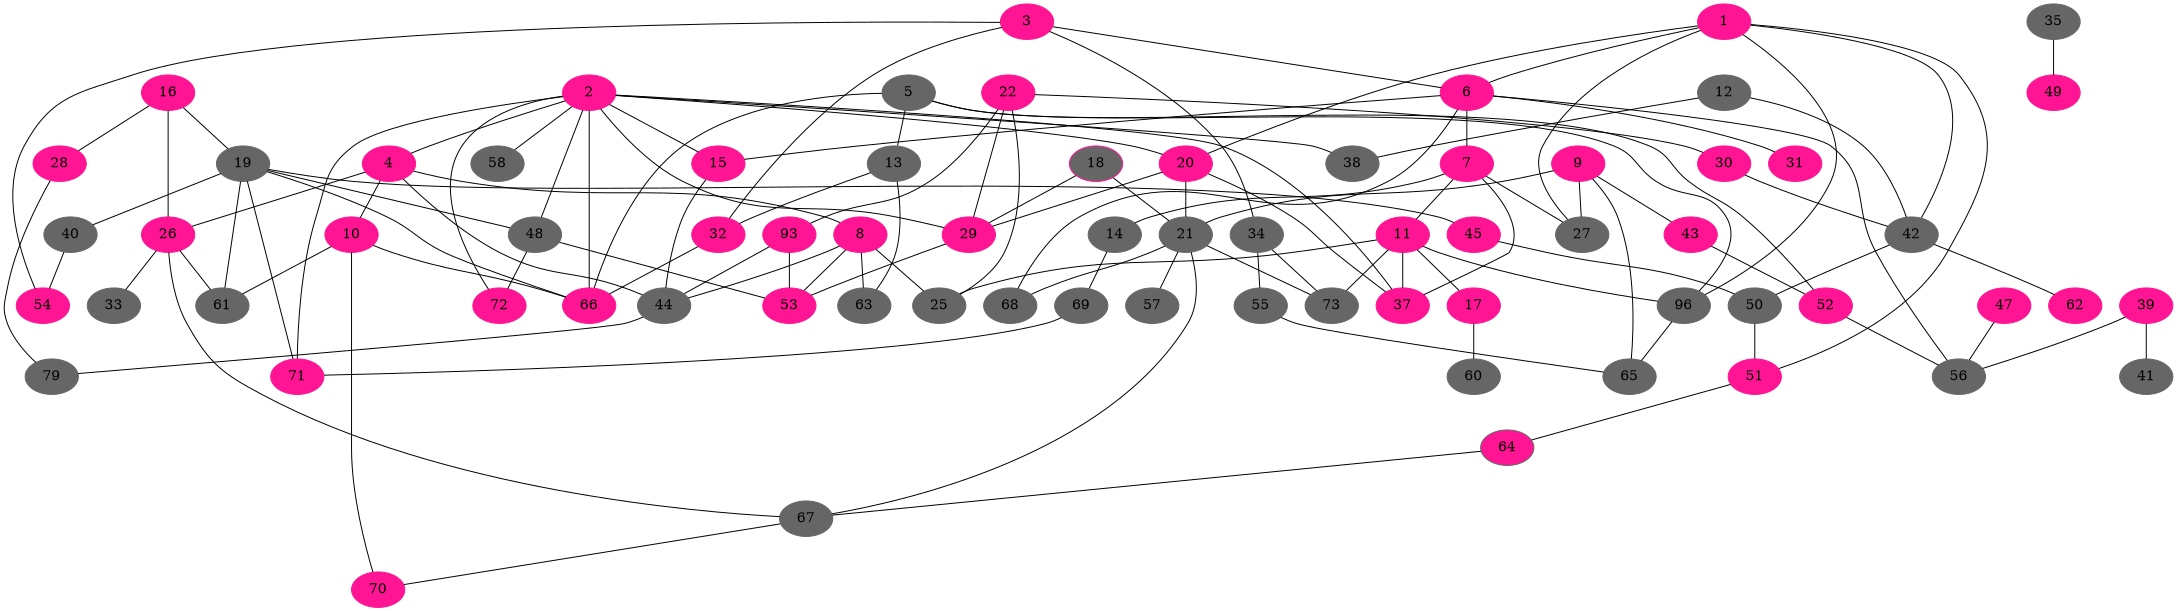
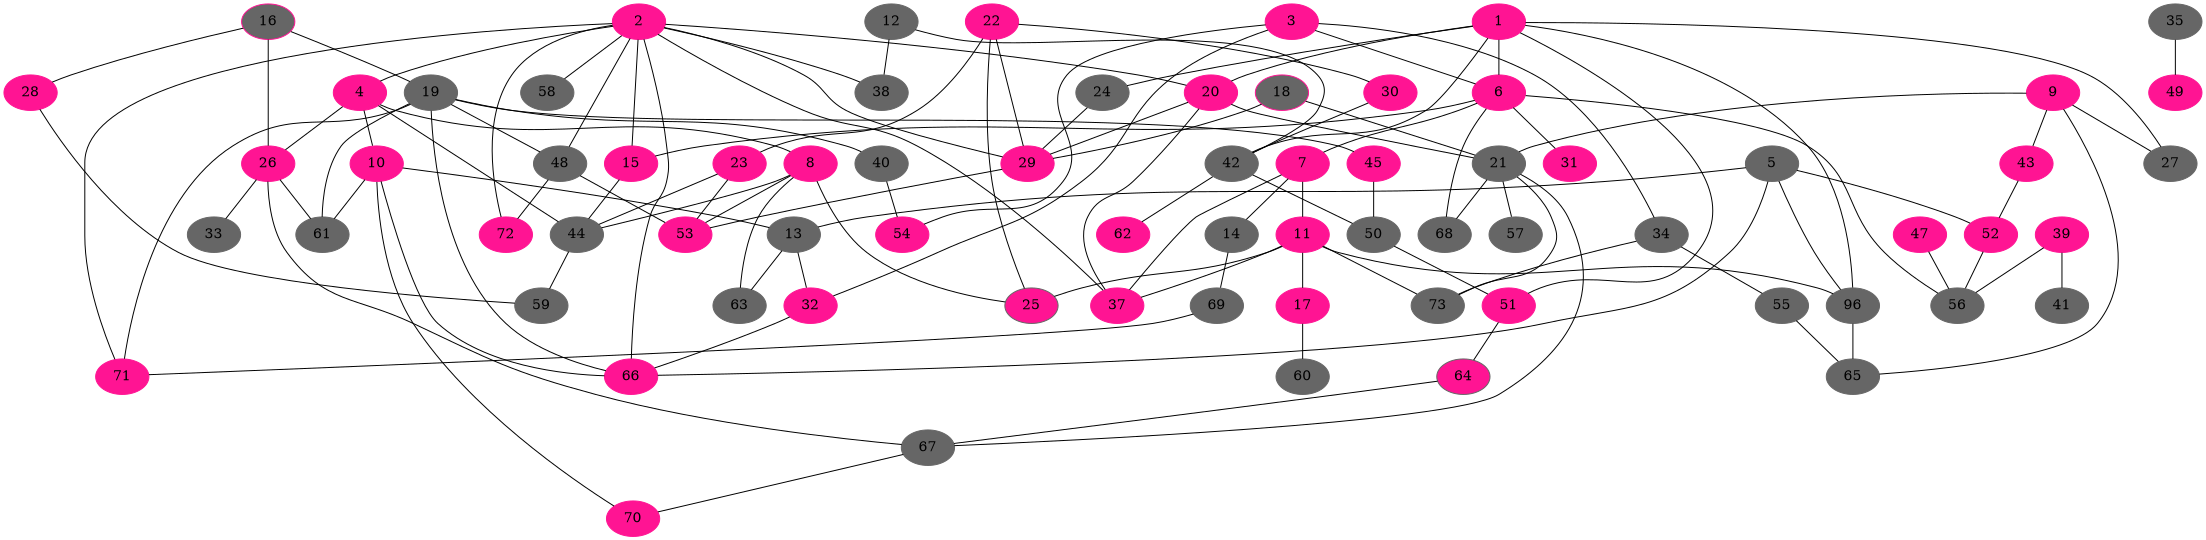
node "16": fillcolor deeppink -> gray40
node "24": added
edge "10" -- "13": added
edge "7" -- "27": removed
node "93": label "93" -> "23"
node "25": fillcolor gray40 -> deeppink
node "79": label "79" -> "59"
